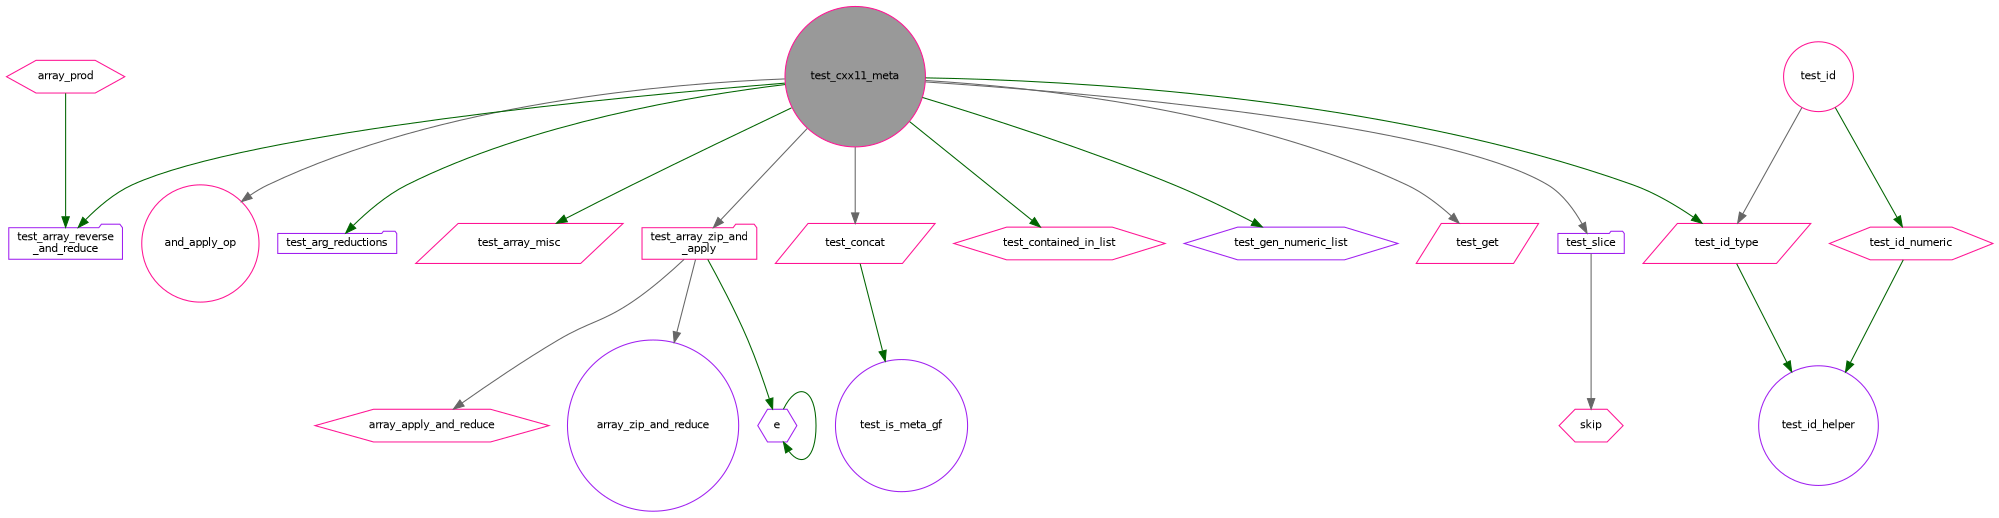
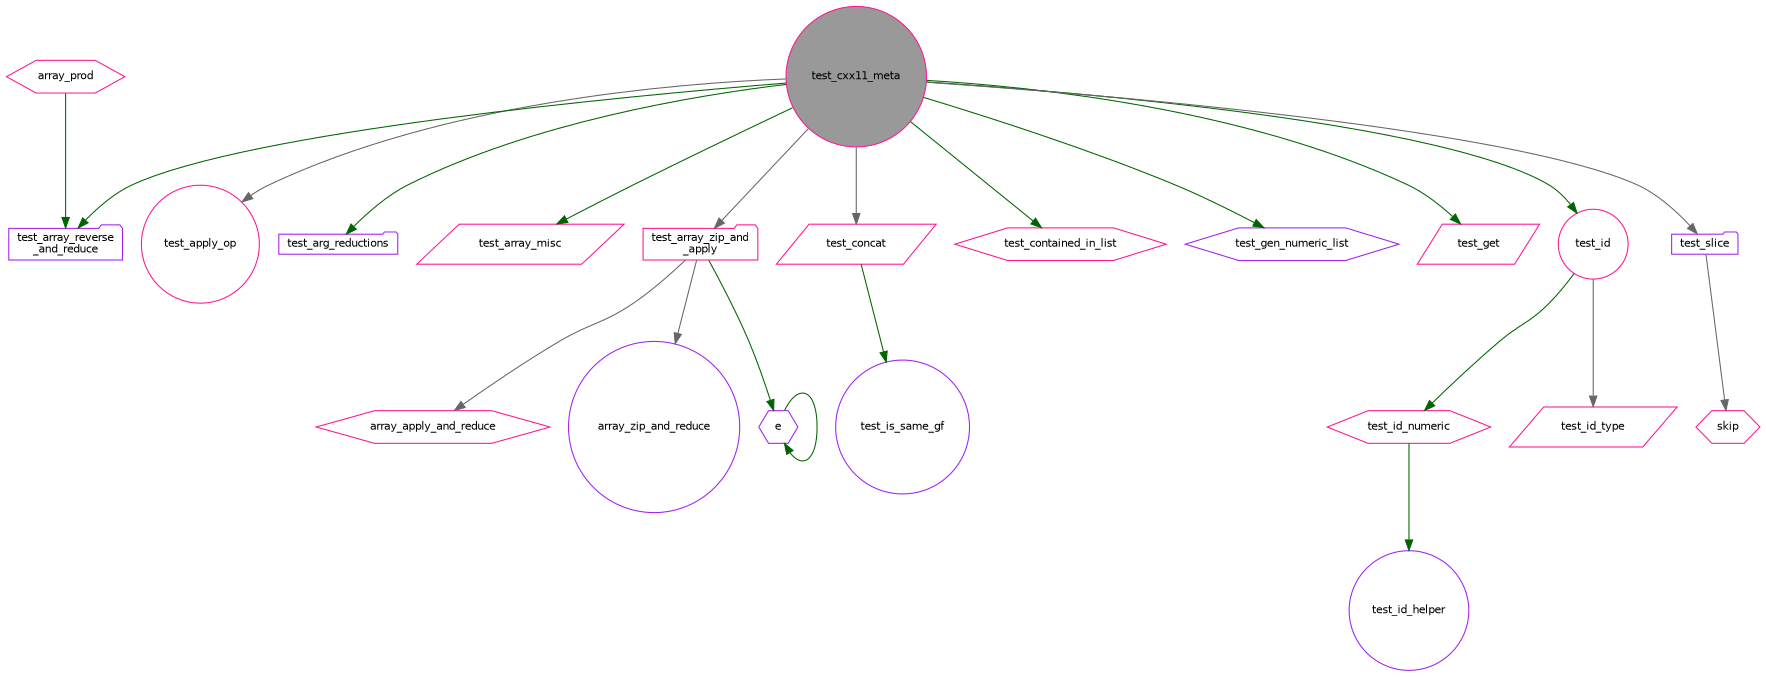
edge "test_cxx11_meta" -> "test_id_type": now "test_cxx11_meta" -> "test_id"
edge "test_cxx11_meta" -> "test_get": color gray40 -> darkgreen
node "and_apply_op": label "and_apply_op" -> "test_apply_op"
edge "test_id_type" -> "test_id_helper": removed
node "test_is_meta_gf": label "test_is_meta_gf" -> "test_is_same_gf"
